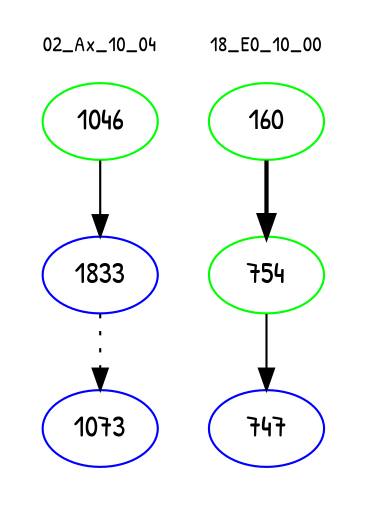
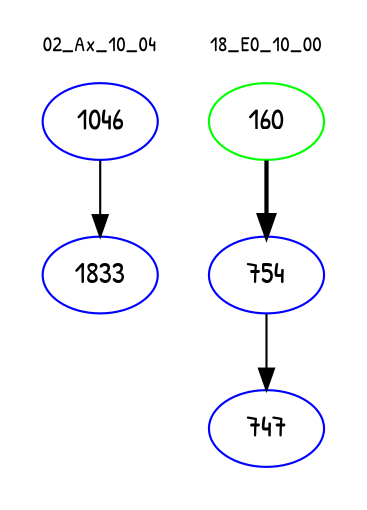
node "1046": color green -> blue
node "754": color green -> blue
node "1073": removed
